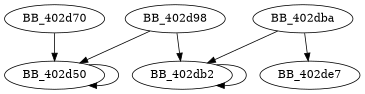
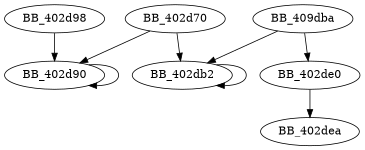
node "BB_402dba": label "BB_402dba" -> "BB_409dba"
edge "BB_402d98" -> "BB_402db2": now "BB_402d70" -> "BB_402db2"
node "BB_402d50": label "BB_402d50" -> "BB_402d90"
node "BB_402de7": label "BB_402de7" -> "BB_402de0"
node "BB_402dea": added
